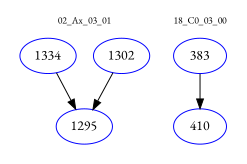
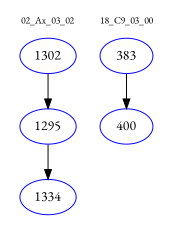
cluster "02_Ax_03_01": label "02_Ax_03_01" -> "02_Ax_03_02"
cluster "18_C0_03_00": label "18_C0_03_00" -> "18_C9_03_00"
edge "1334" -> "1295": reversed
node "410": label "410" -> "400"
